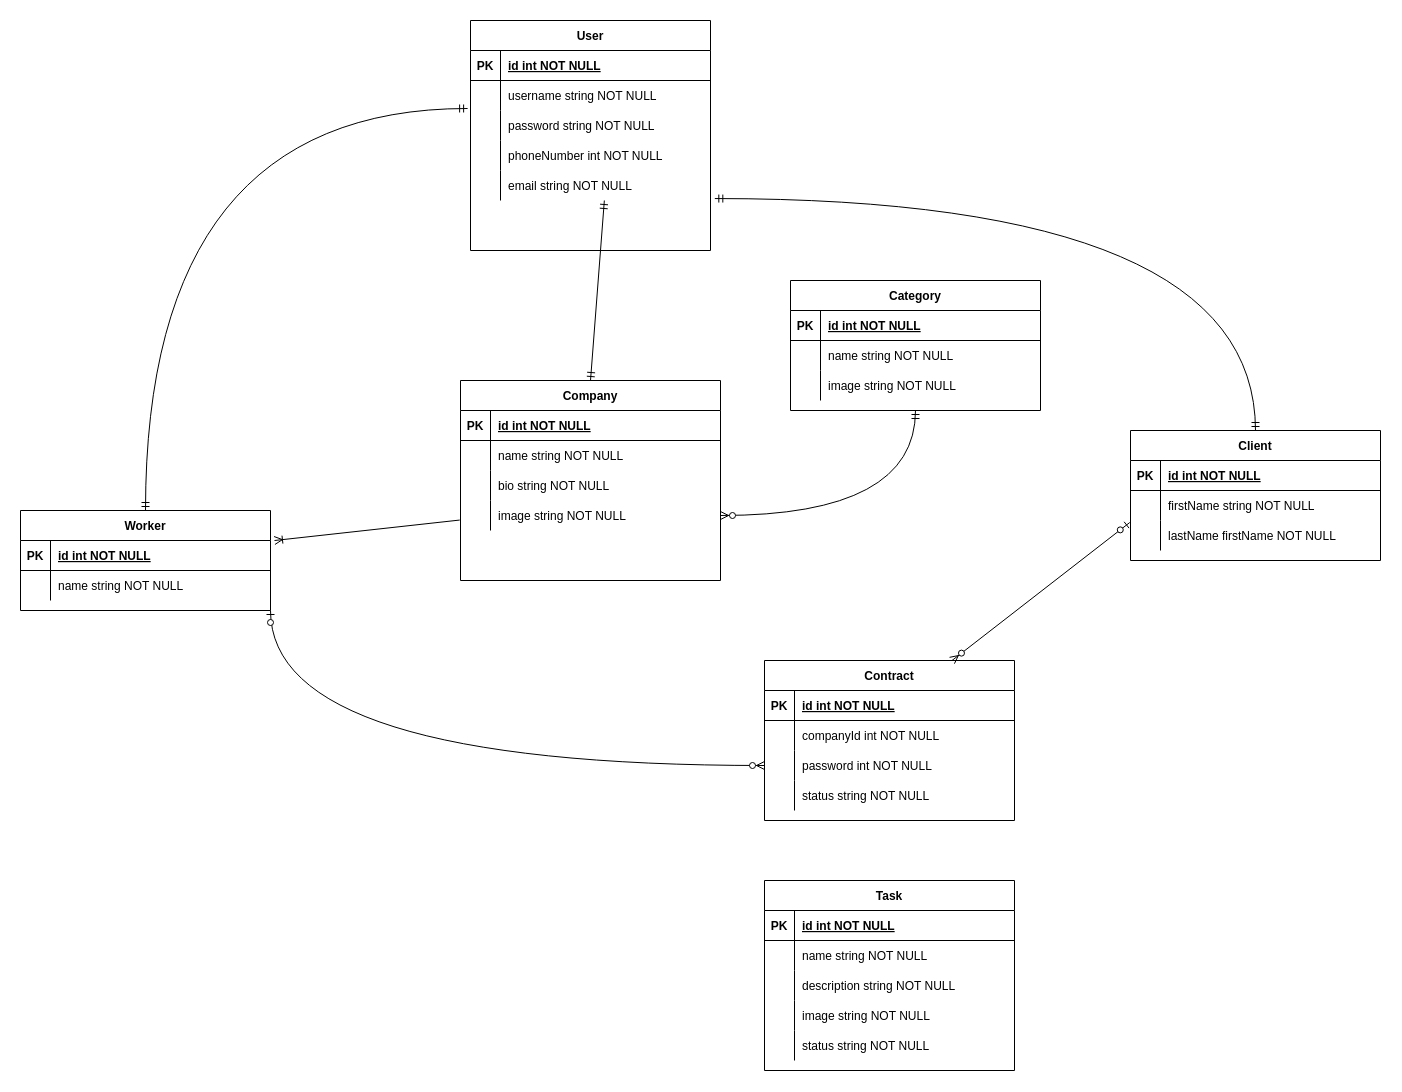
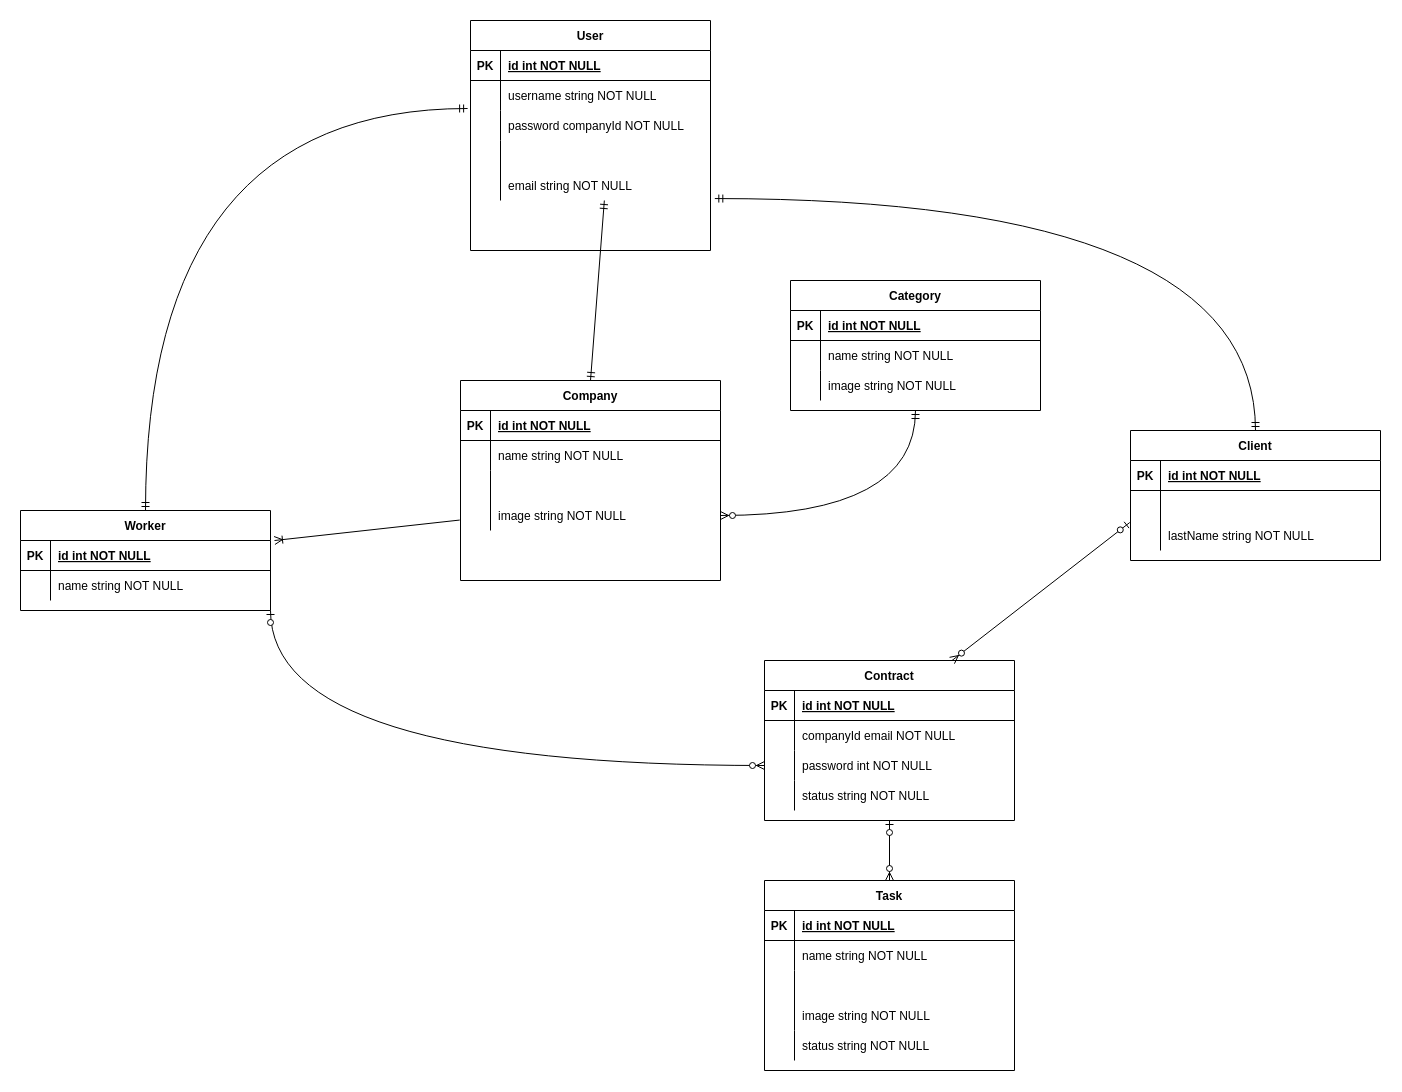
node "password string NOT NULL": label "password string NOT NULL" -> "password companyId NOT NULL"
node "phoneNumber int NOT NULL": removed
node "bio string NOT NULL": removed
node "firstName string NOT NULL": removed
node "lastName firstName NOT NULL": label "lastName firstName NOT NULL" -> "lastName string NOT NULL"
node "companyId int NOT NULL": label "companyId int NOT NULL" -> "companyId email NOT NULL"
edge "Contract" -- "Task": added
node "description string NOT NULL": removed
